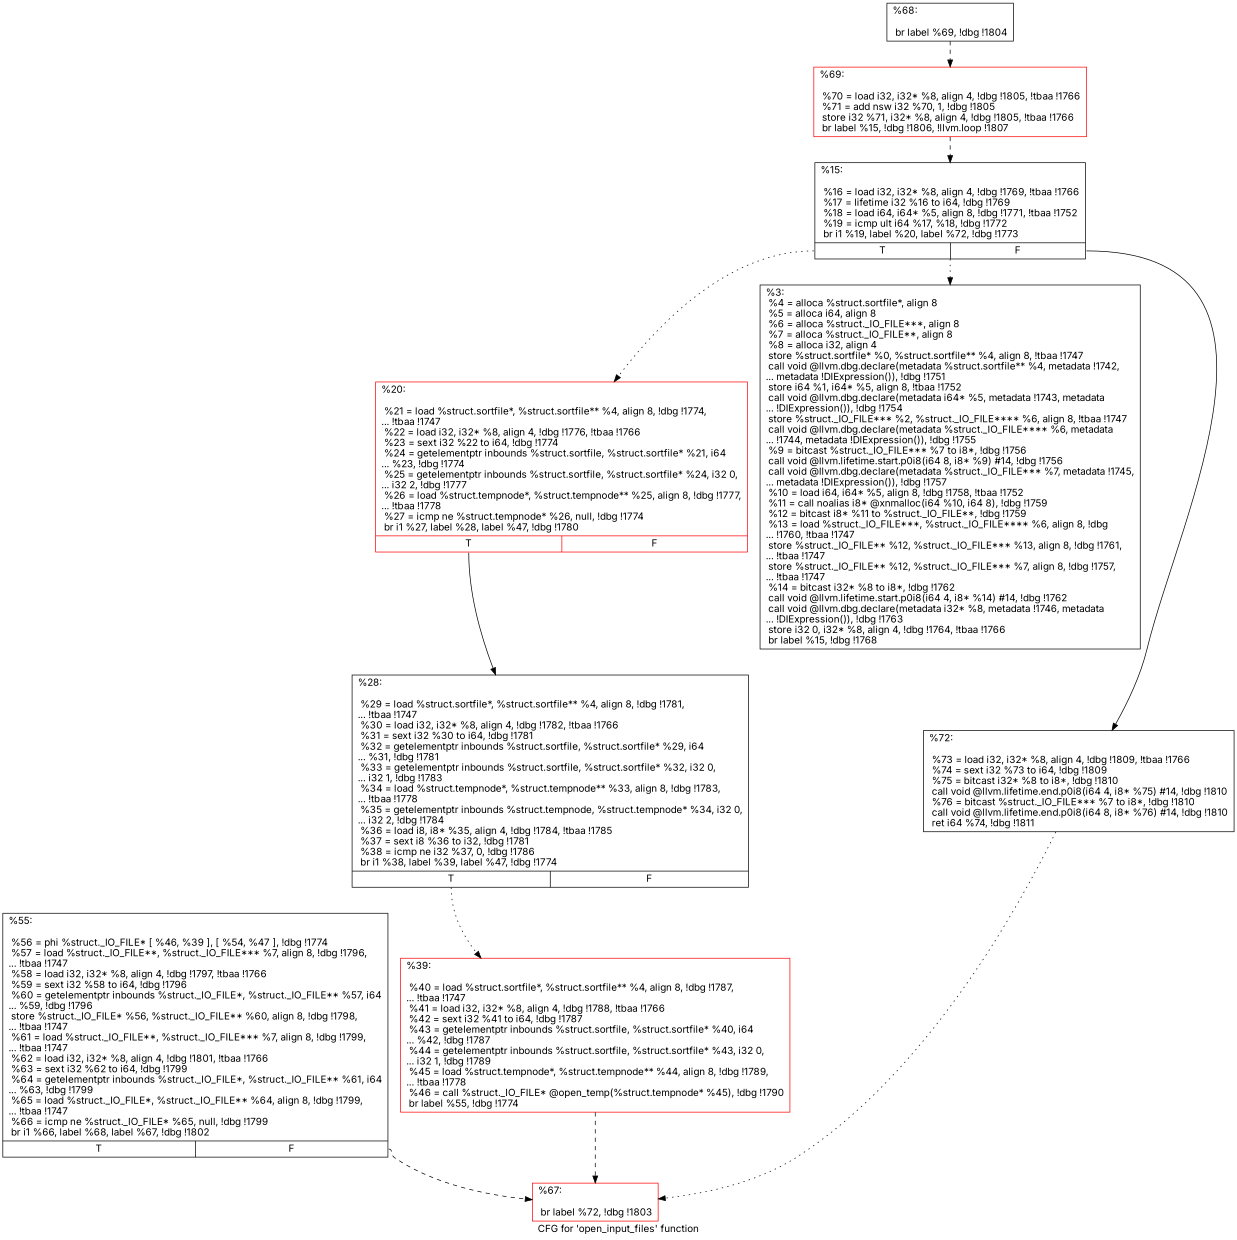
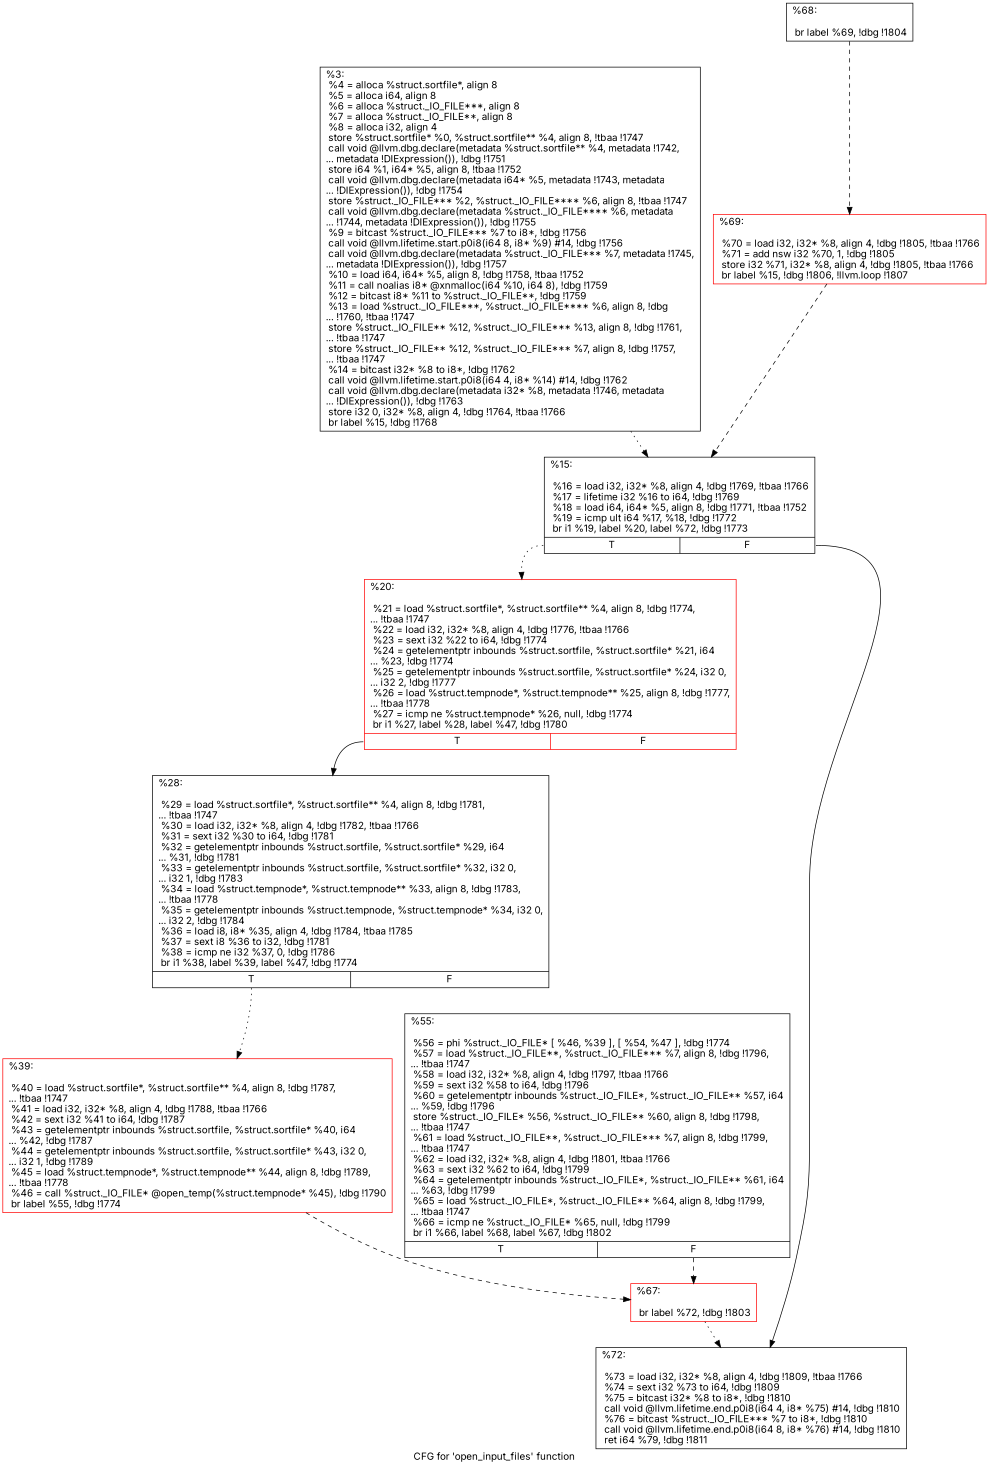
edge "%15:" -> "%3:": reversed
node "%72:": text "ret i64 %74, !dbg !1811" -> "ret i64 %79, !dbg !1811"
edge "%72:" -> "%67:": reversed
